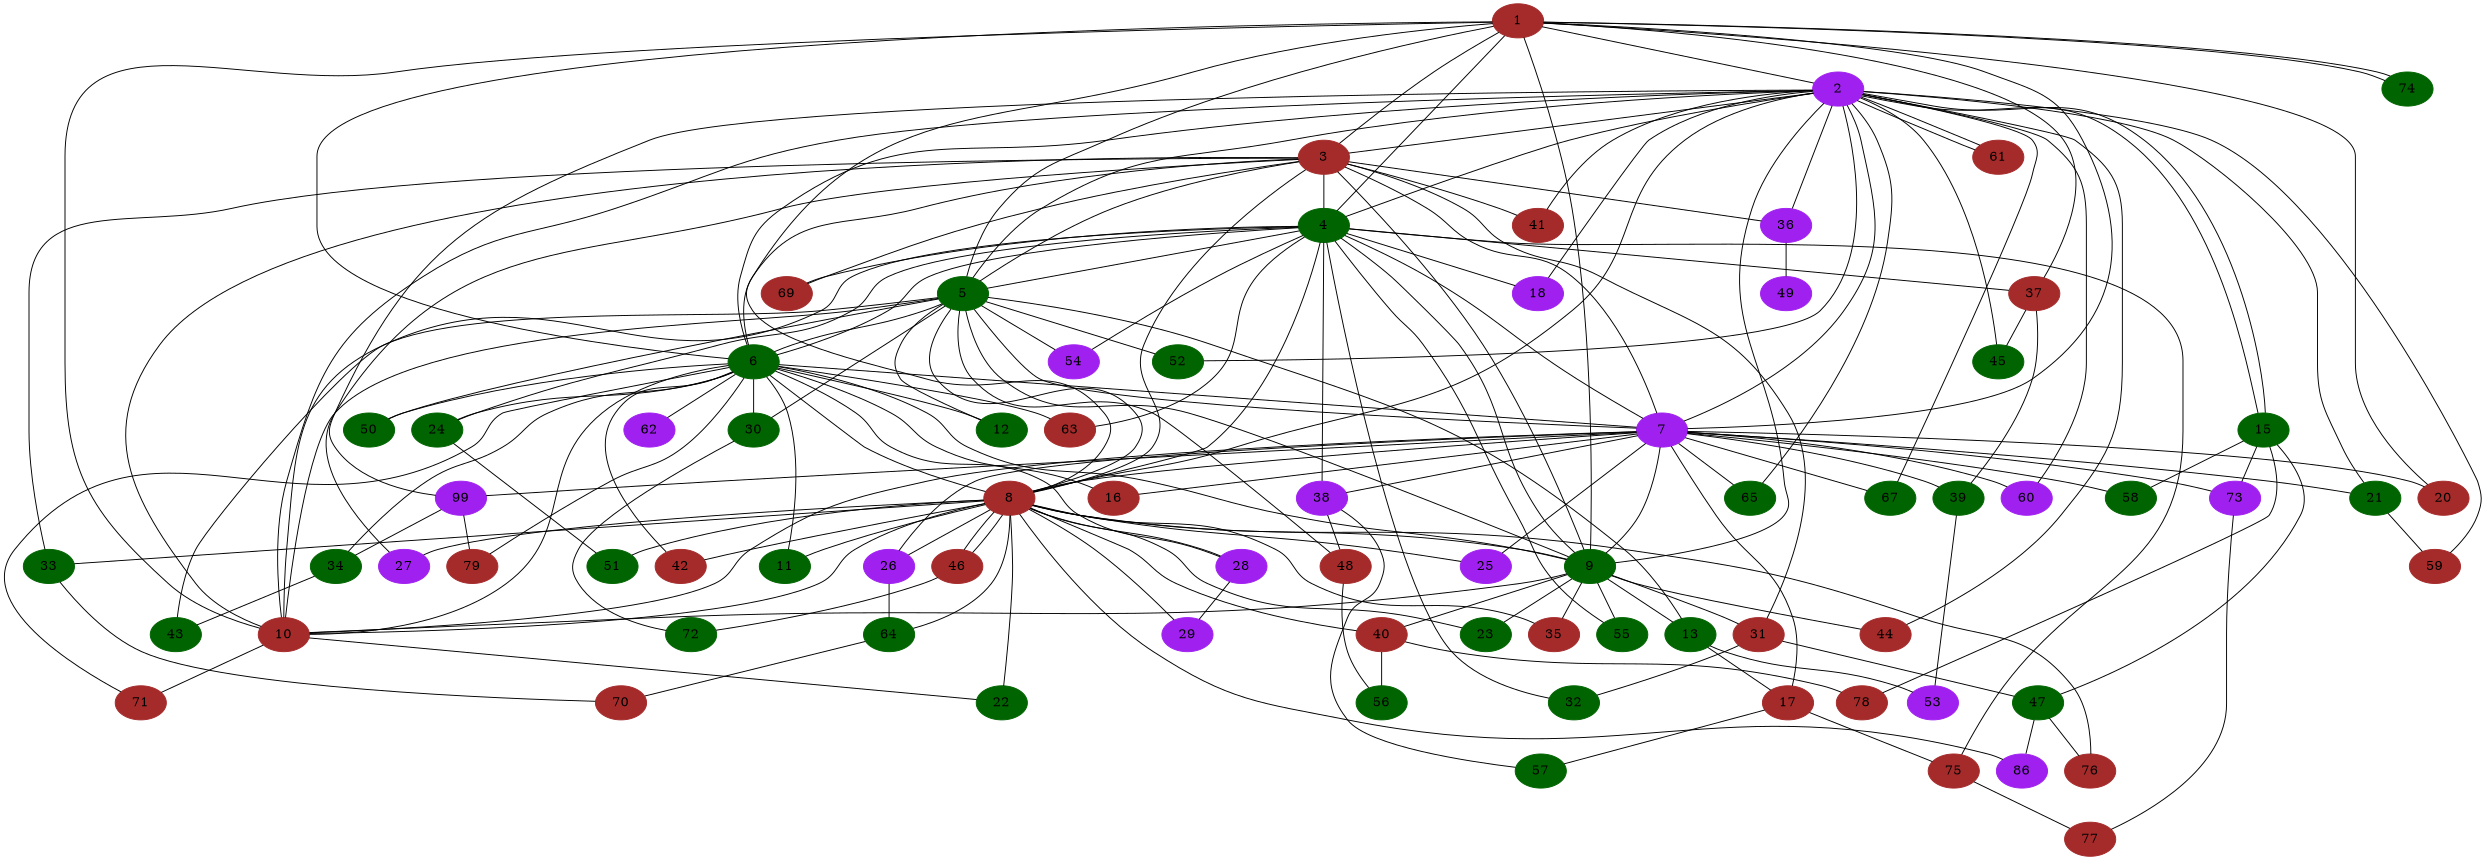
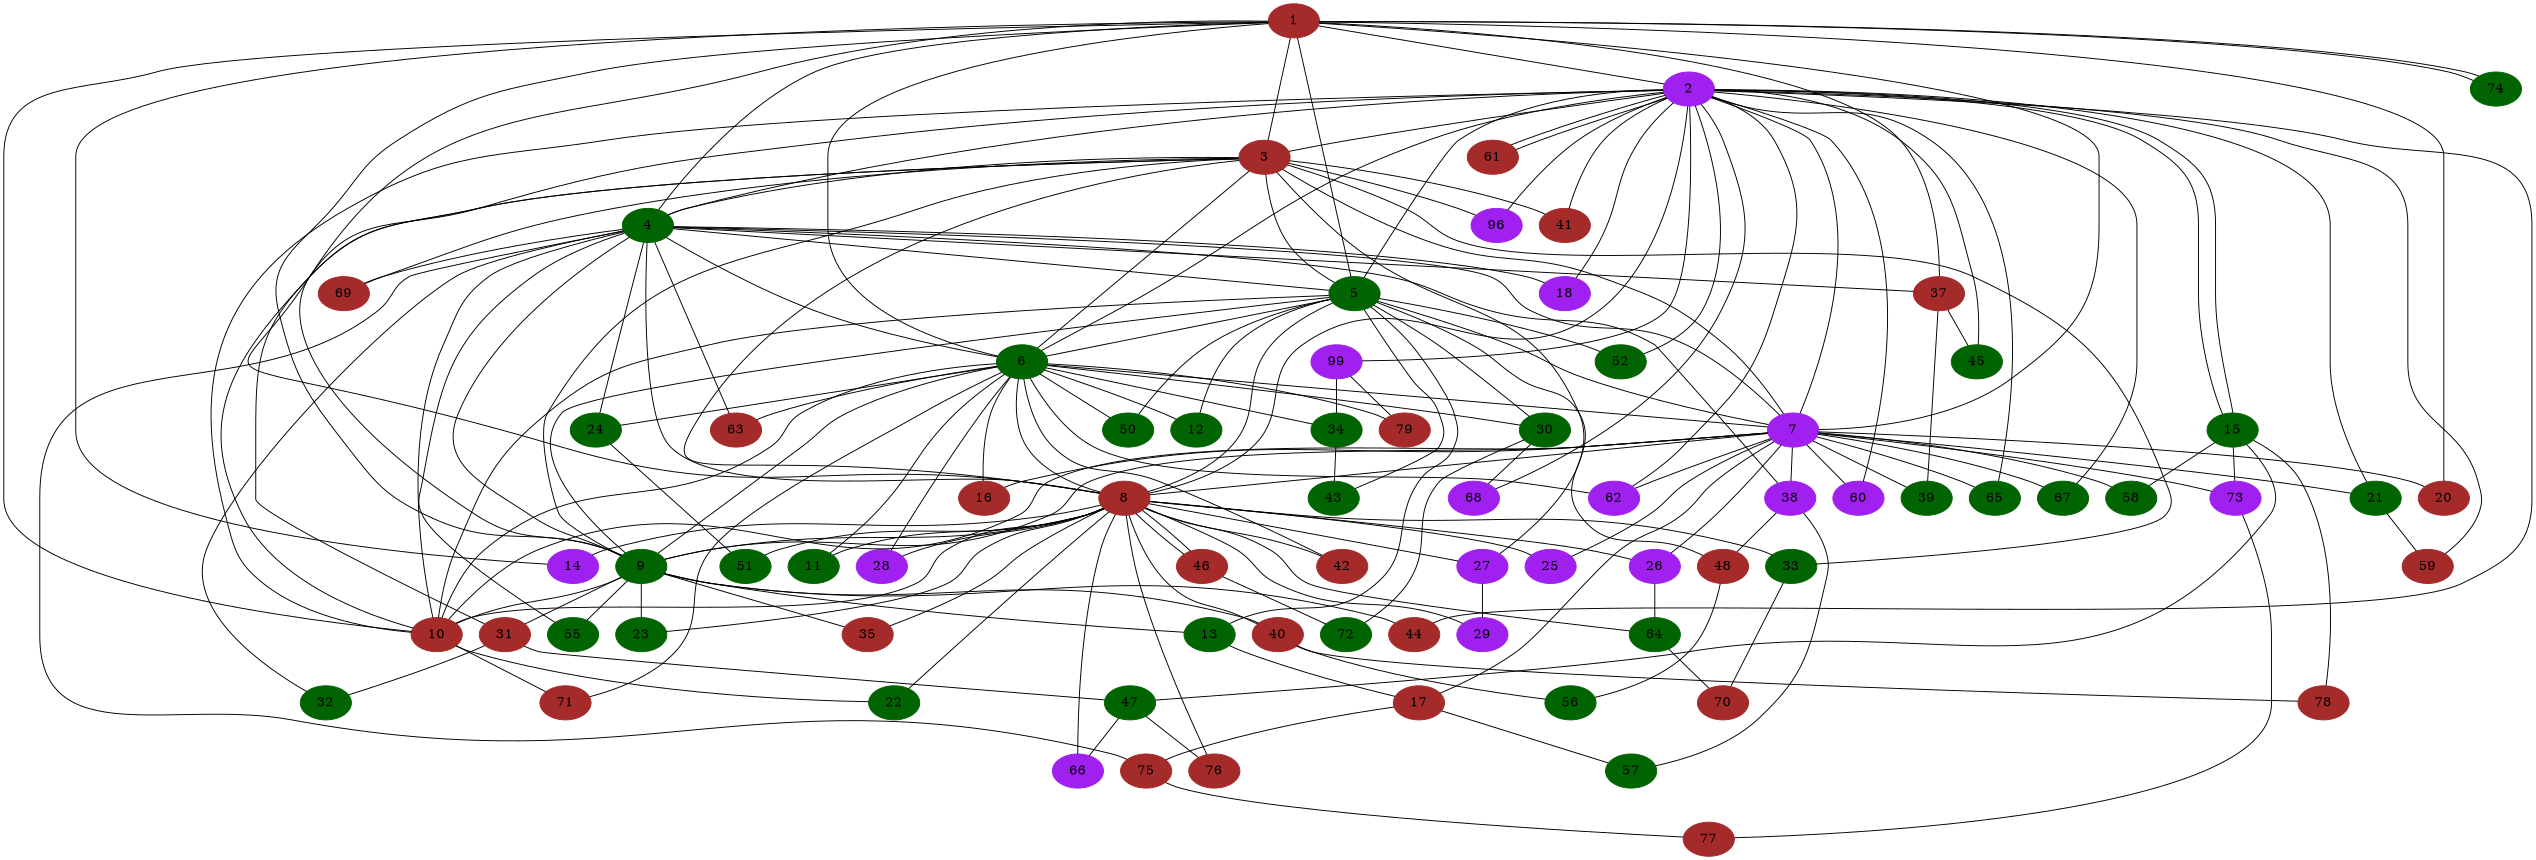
node "36": label "36" -> "96"
node "49": removed
edge "2" -- "62": added
node "54": removed
edge "7" -- "99": now "7" -- "62"
node "68": added
node "14": added
edge "28" -- "29": now "27" -- "29"
node "53": removed
node "86": label "86" -> "66"
